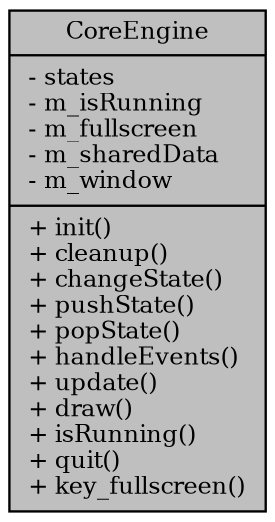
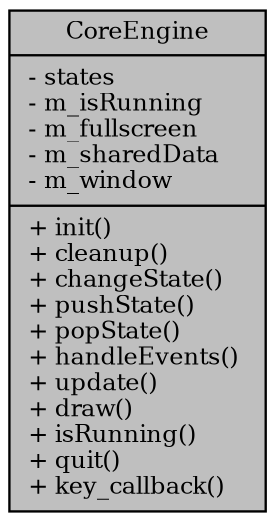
node "CoreEngine": text "+ key_fullscreen()" -> "+ key_callback()"
